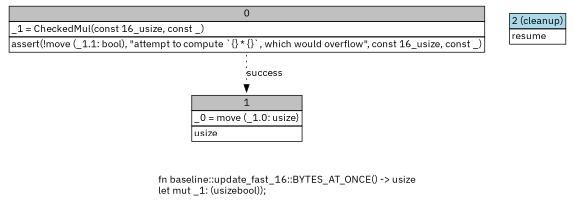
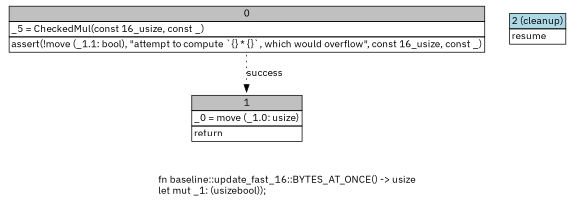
node "0": text "_1 = CheckedMul(const 16_usize, const _)" -> "_5 = CheckedMul(const 16_usize, const _)"
node "1": text "usize" -> "return"
